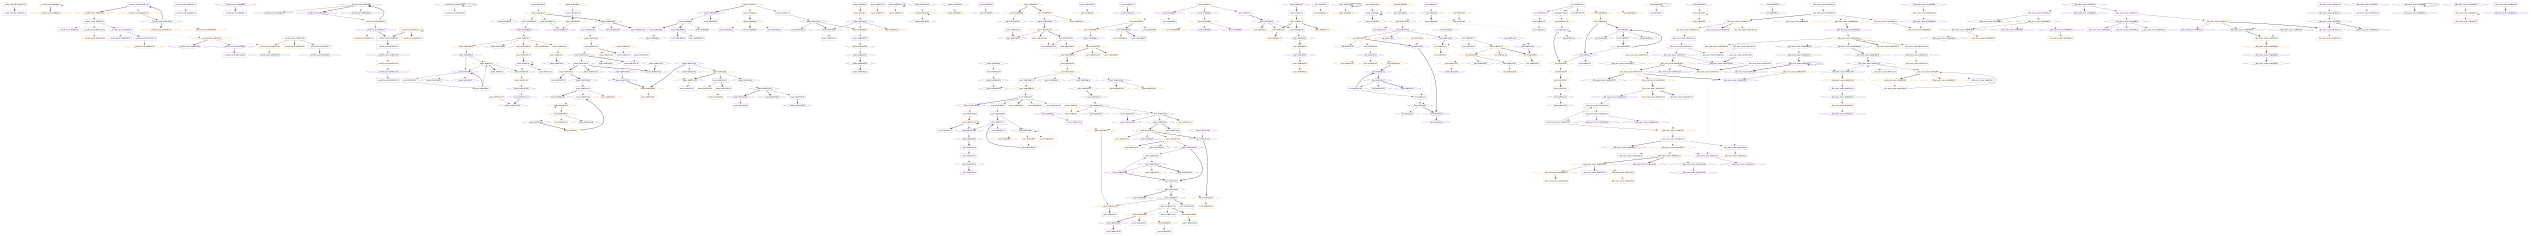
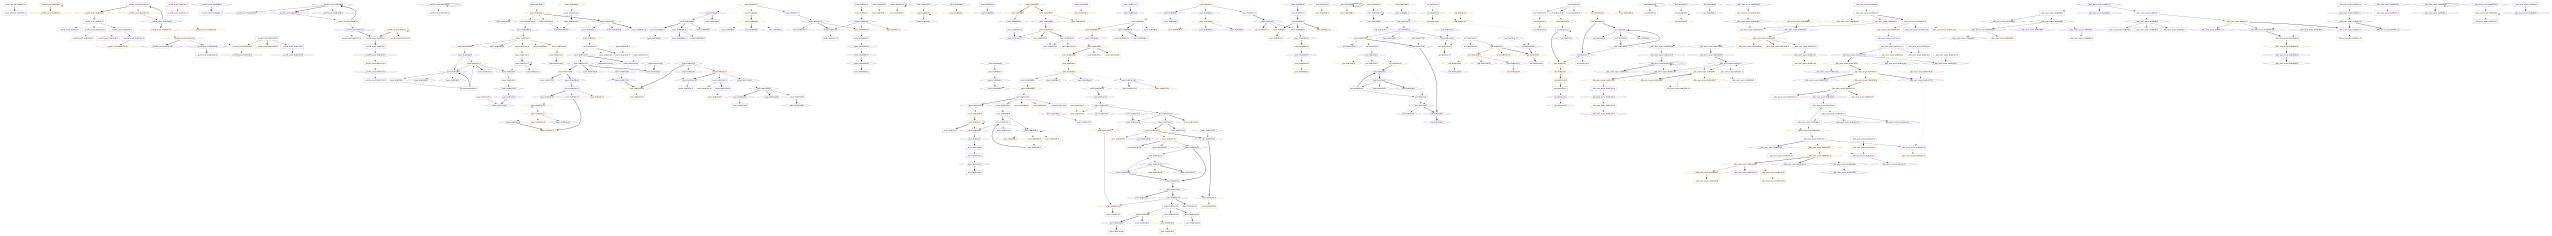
edge "main: 0x4010c7:1" -> "main: 0x4010d9:3": style bold -> dotted
edge "__libc_start_main: 0x4011ef:23" -> "__libc_start_main: 0x4011ef:25": removed
edge "main: 0x401216:1" -> "main: 0x40120c:53": reversed
